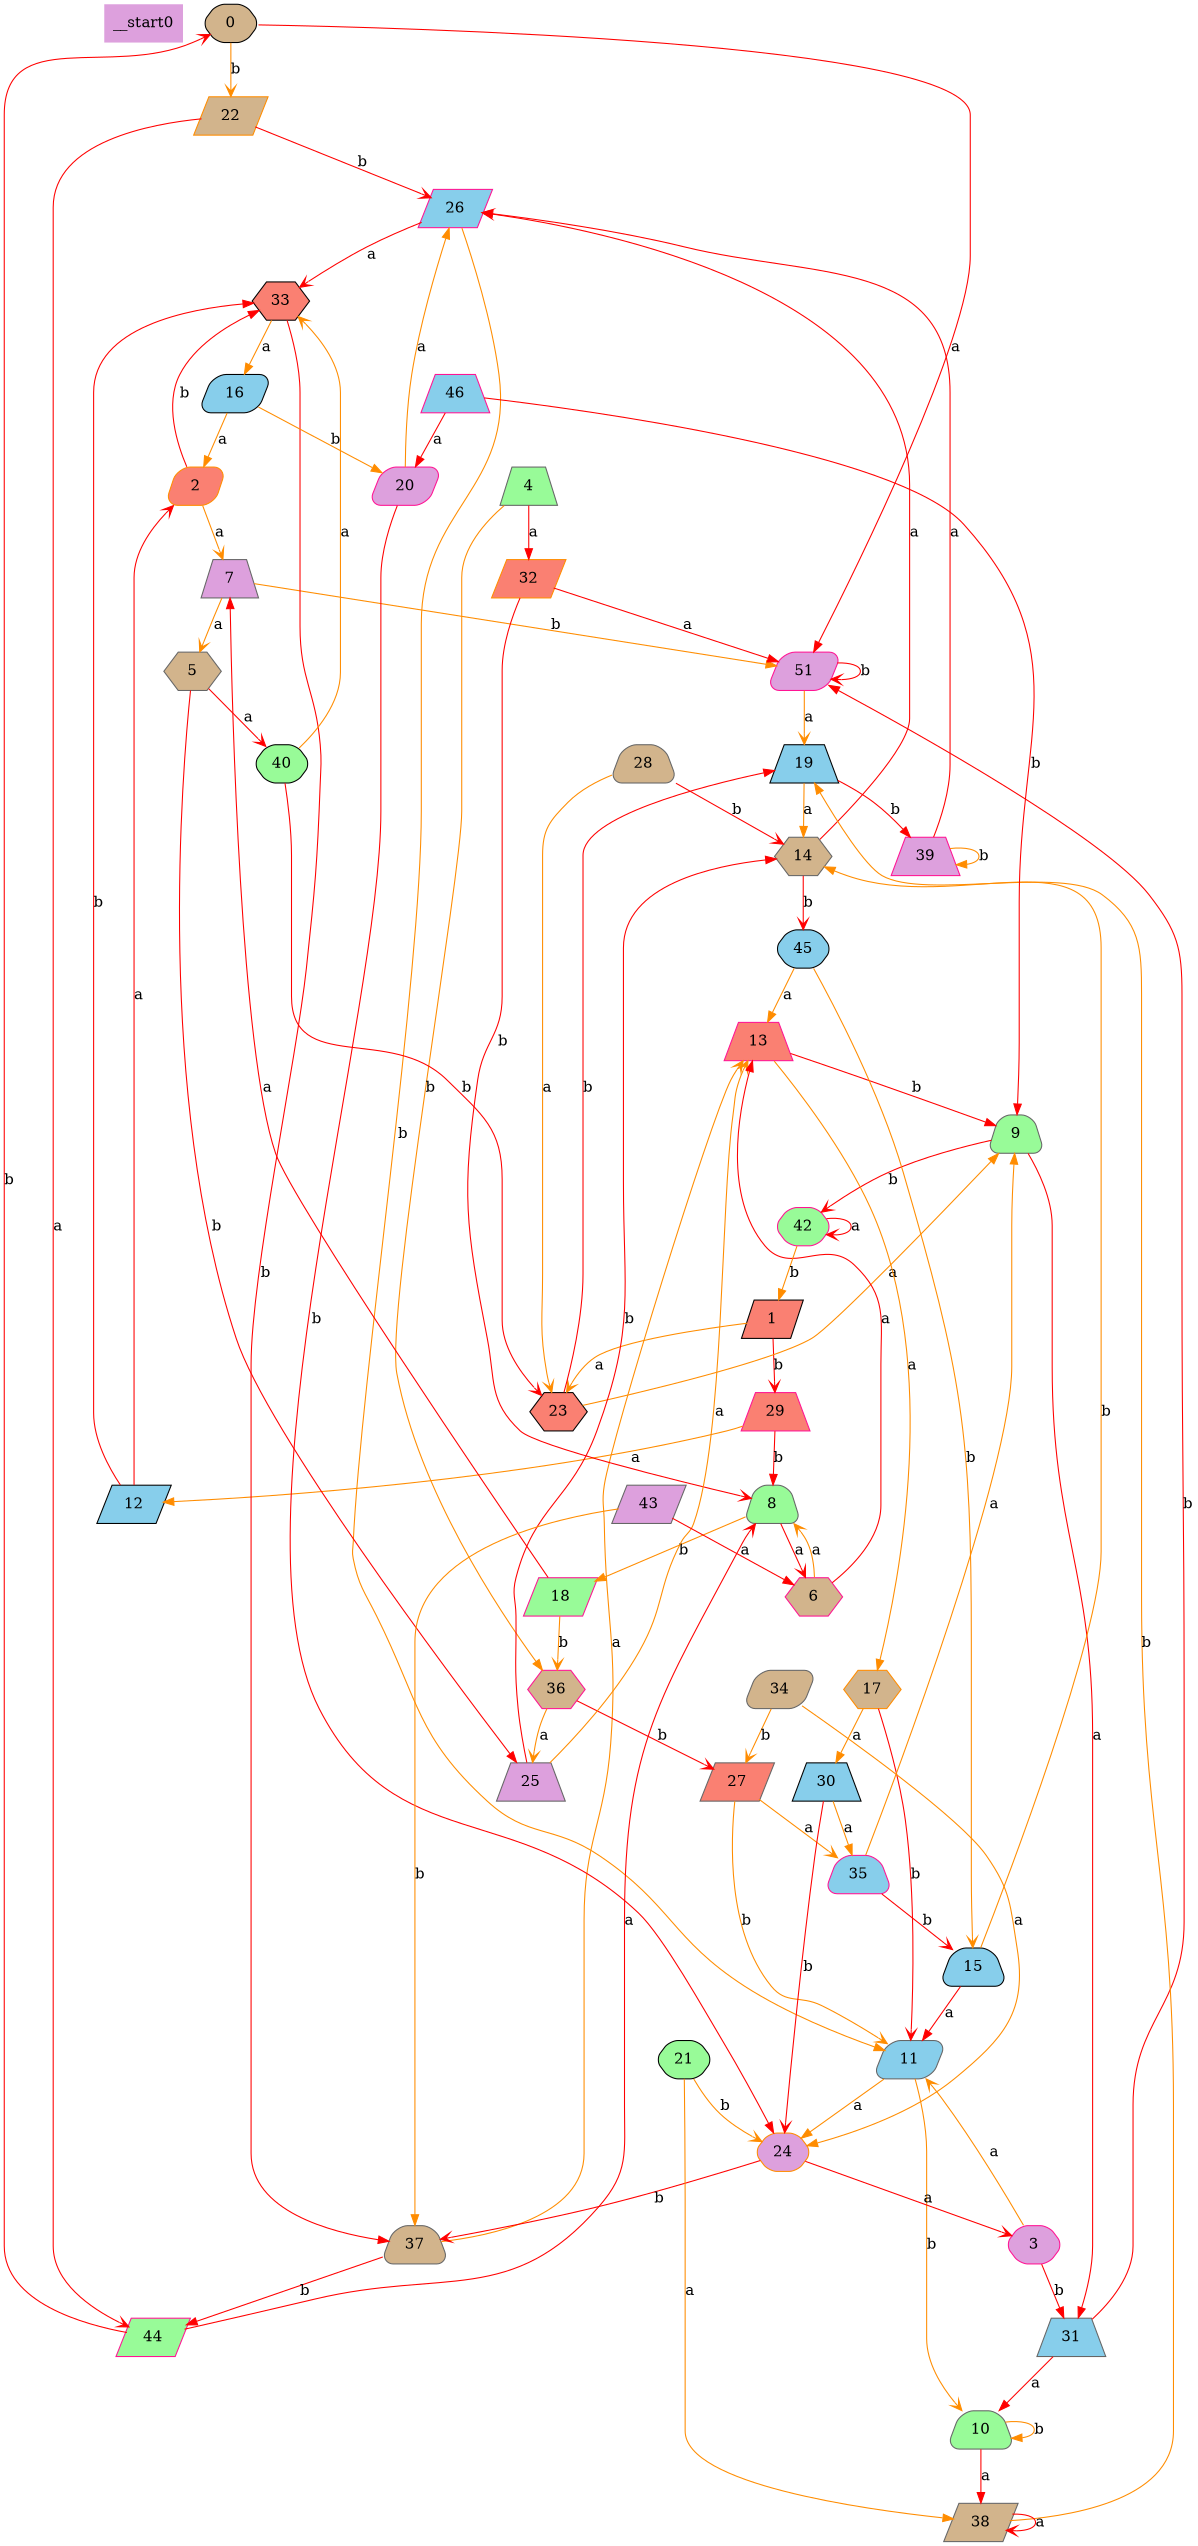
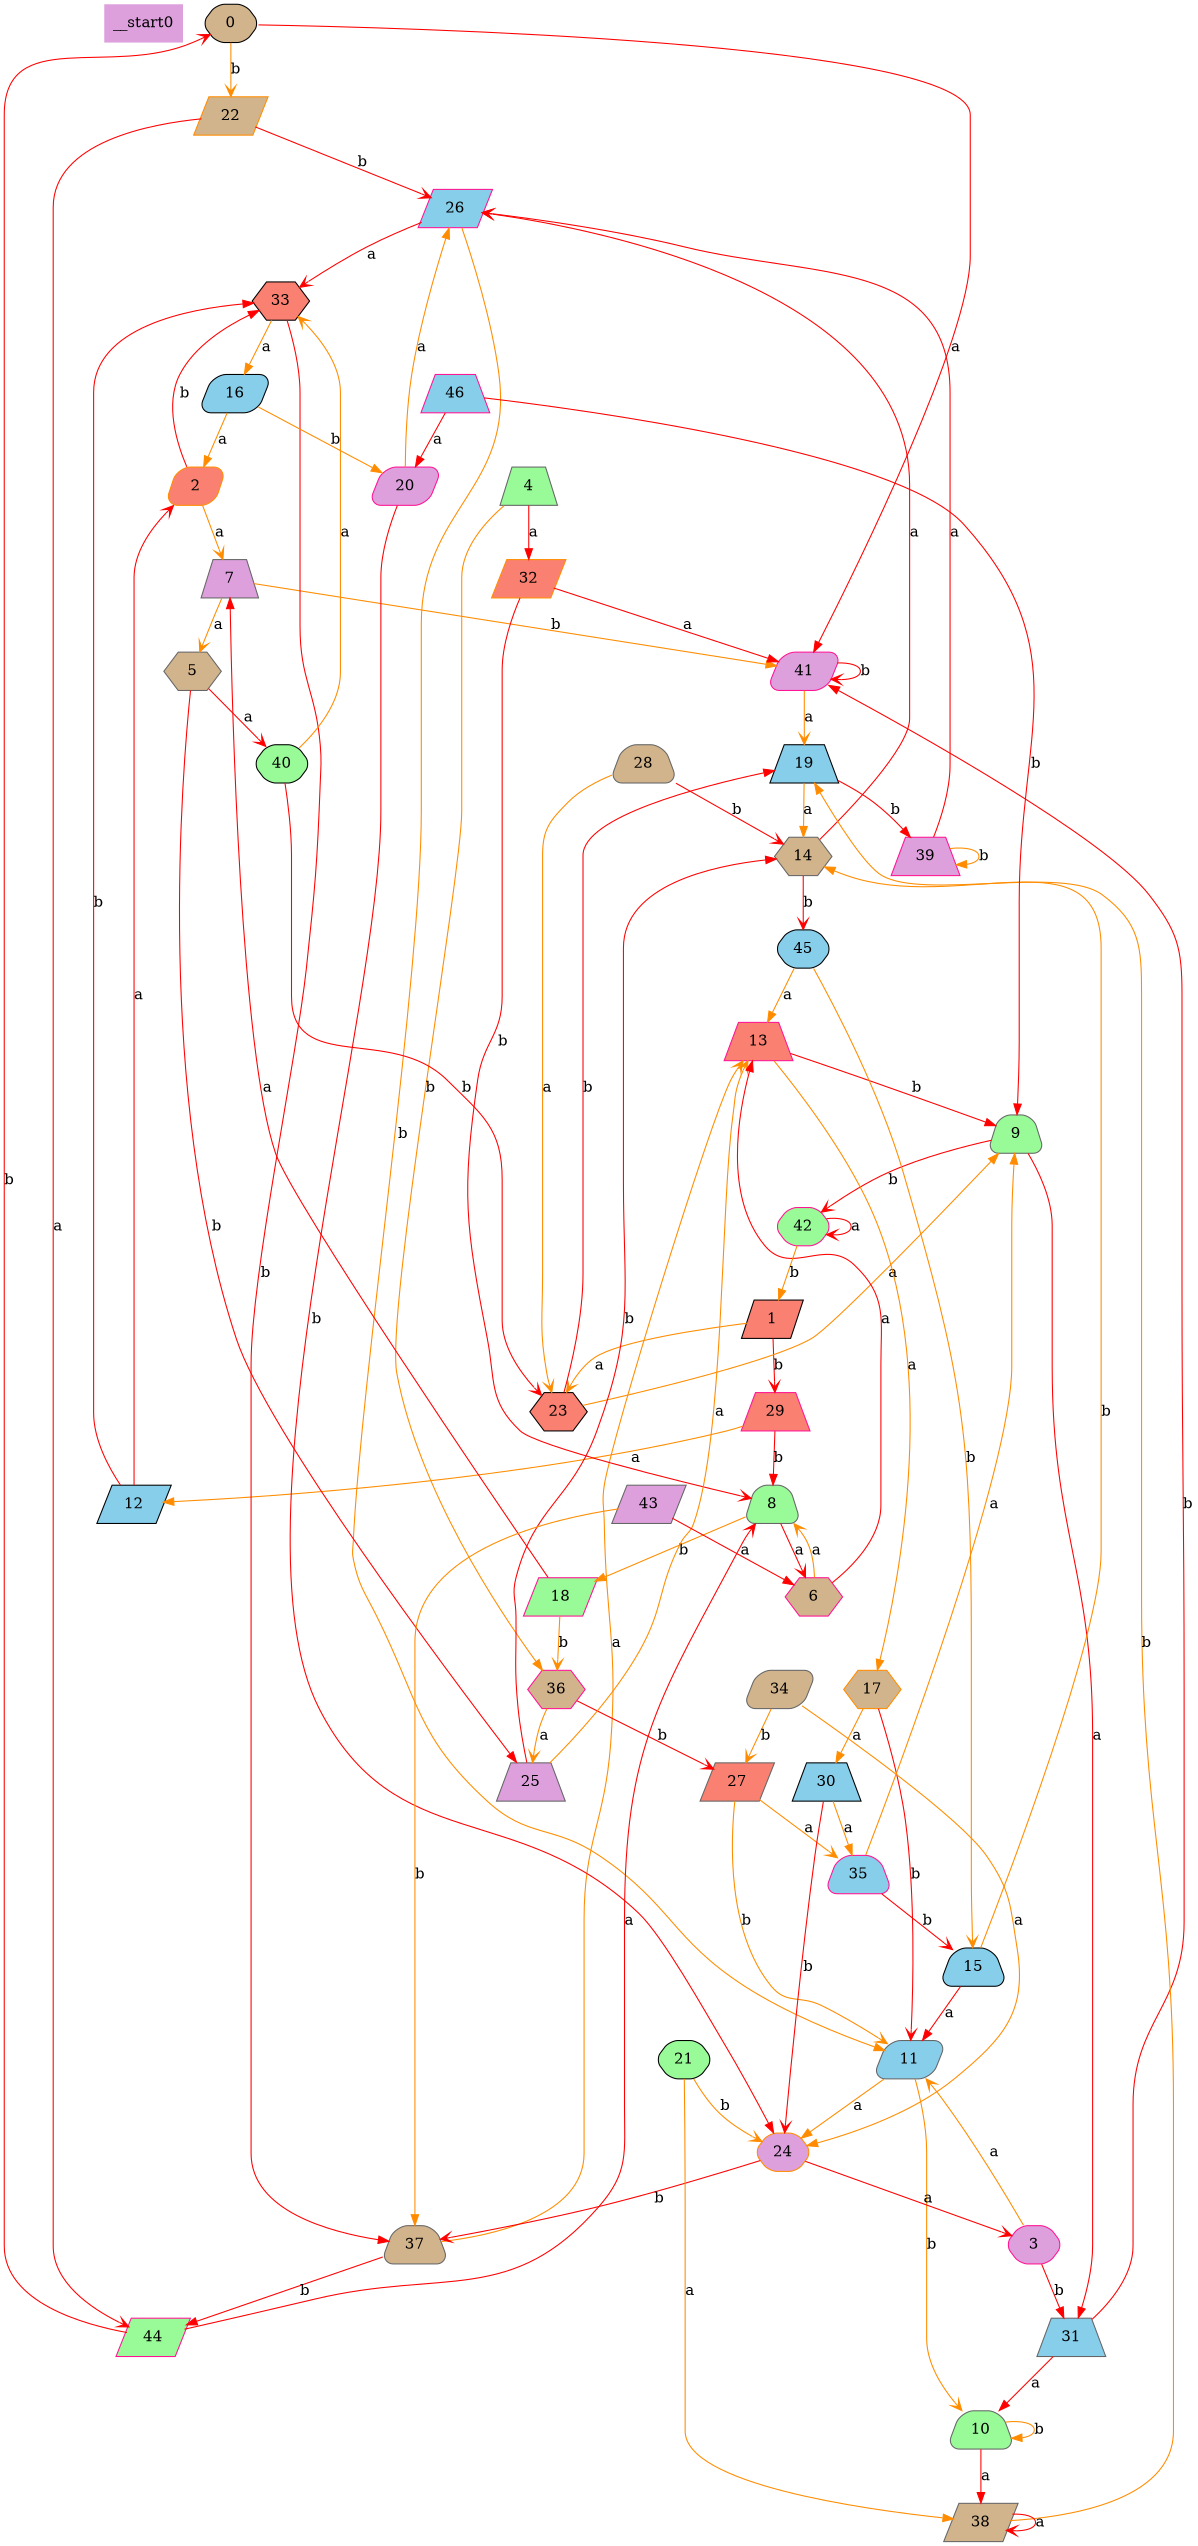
edge "39" -> "26": arrowhead normal -> vee
node "51": label "51" -> "41"
